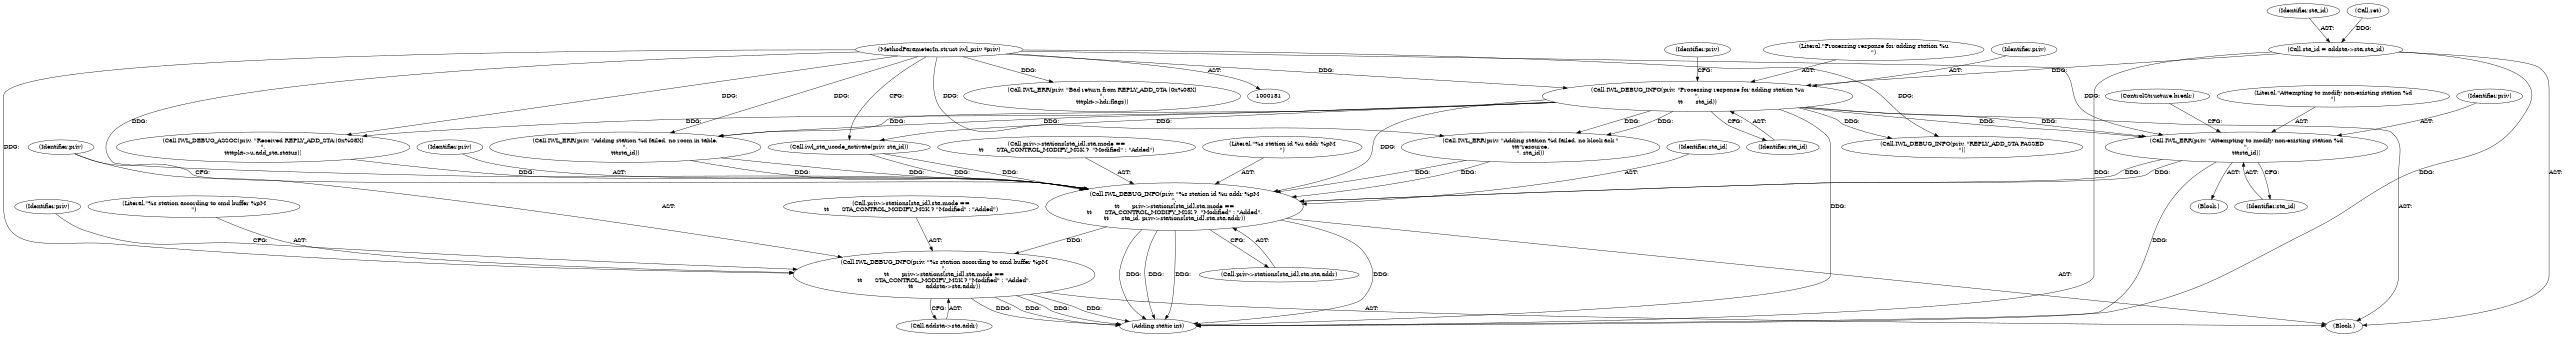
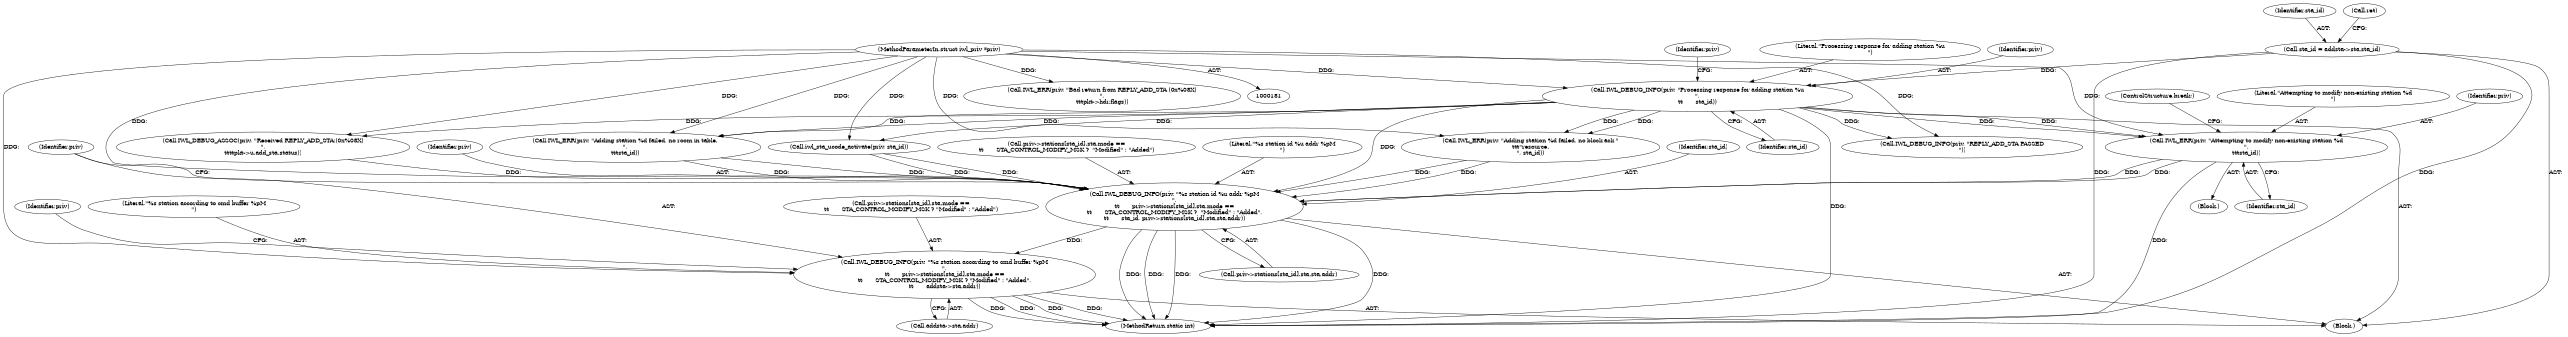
edge "(Call,ret)" -> "(Call,sta_id = addsta->sta.sta_id)": label "DDG: " -> "CFG: "
edge "(MethodParameterIn,struct iwl_priv *priv)" -> "(Call,iwl_sta_ucode_activate(priv, sta_id))": label "CFG: " -> "DDG: "
node "(Adding,static int)": label "(Adding,static int)" -> "(MethodReturn,static int)"
